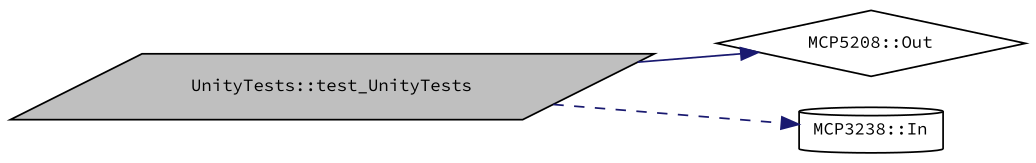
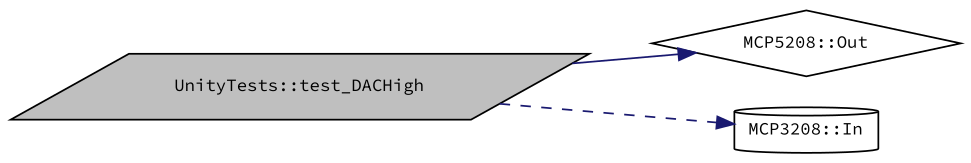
node "UnityTests::test_UnityTests": label "UnityTests::test_UnityTests" -> "UnityTests::test_DACHigh"
node "MCP3238::In": label "MCP3238::In" -> "MCP3208::In"
